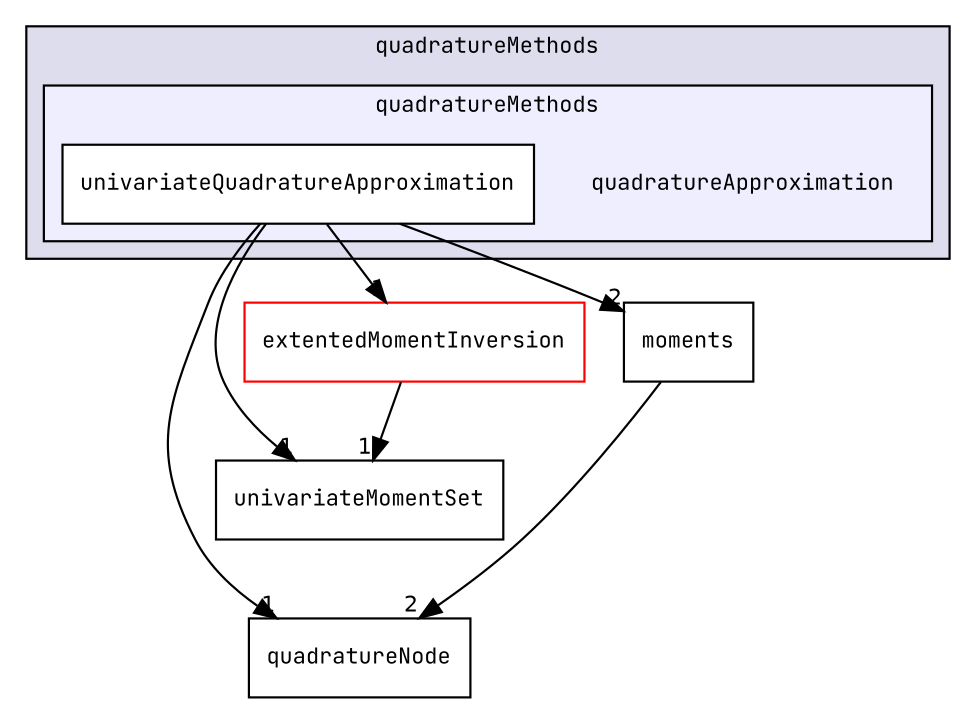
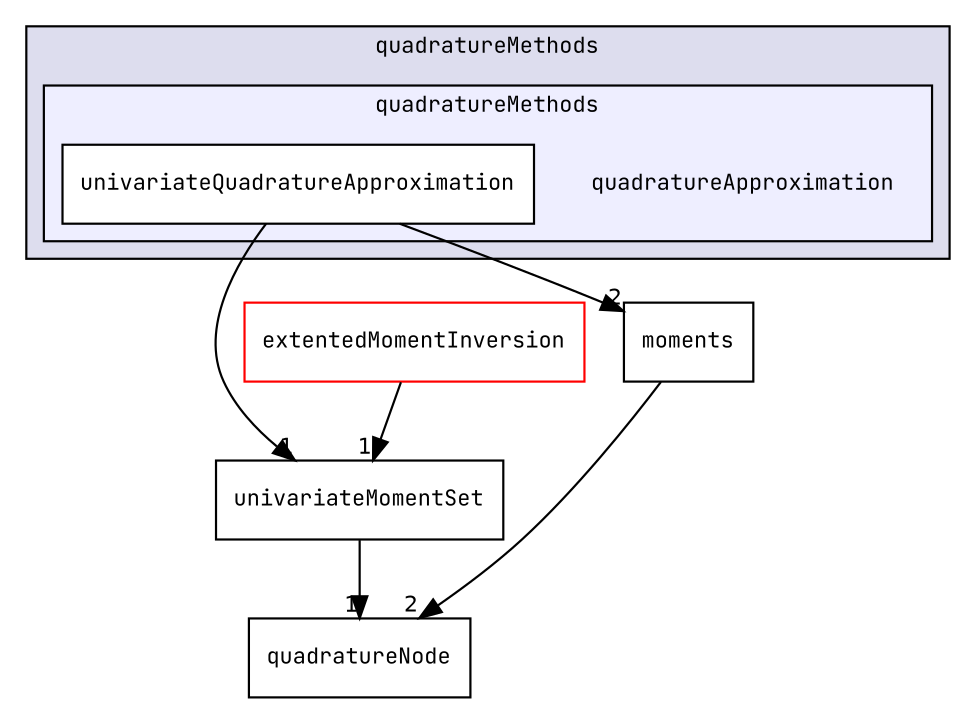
edge "univariateQuadratureApproximation" -> "extentedMomentInversion": removed
edge "univariateQuadratureApproximation" -> "quadratureNode": now "univariateMomentSet" -> "quadratureNode"
